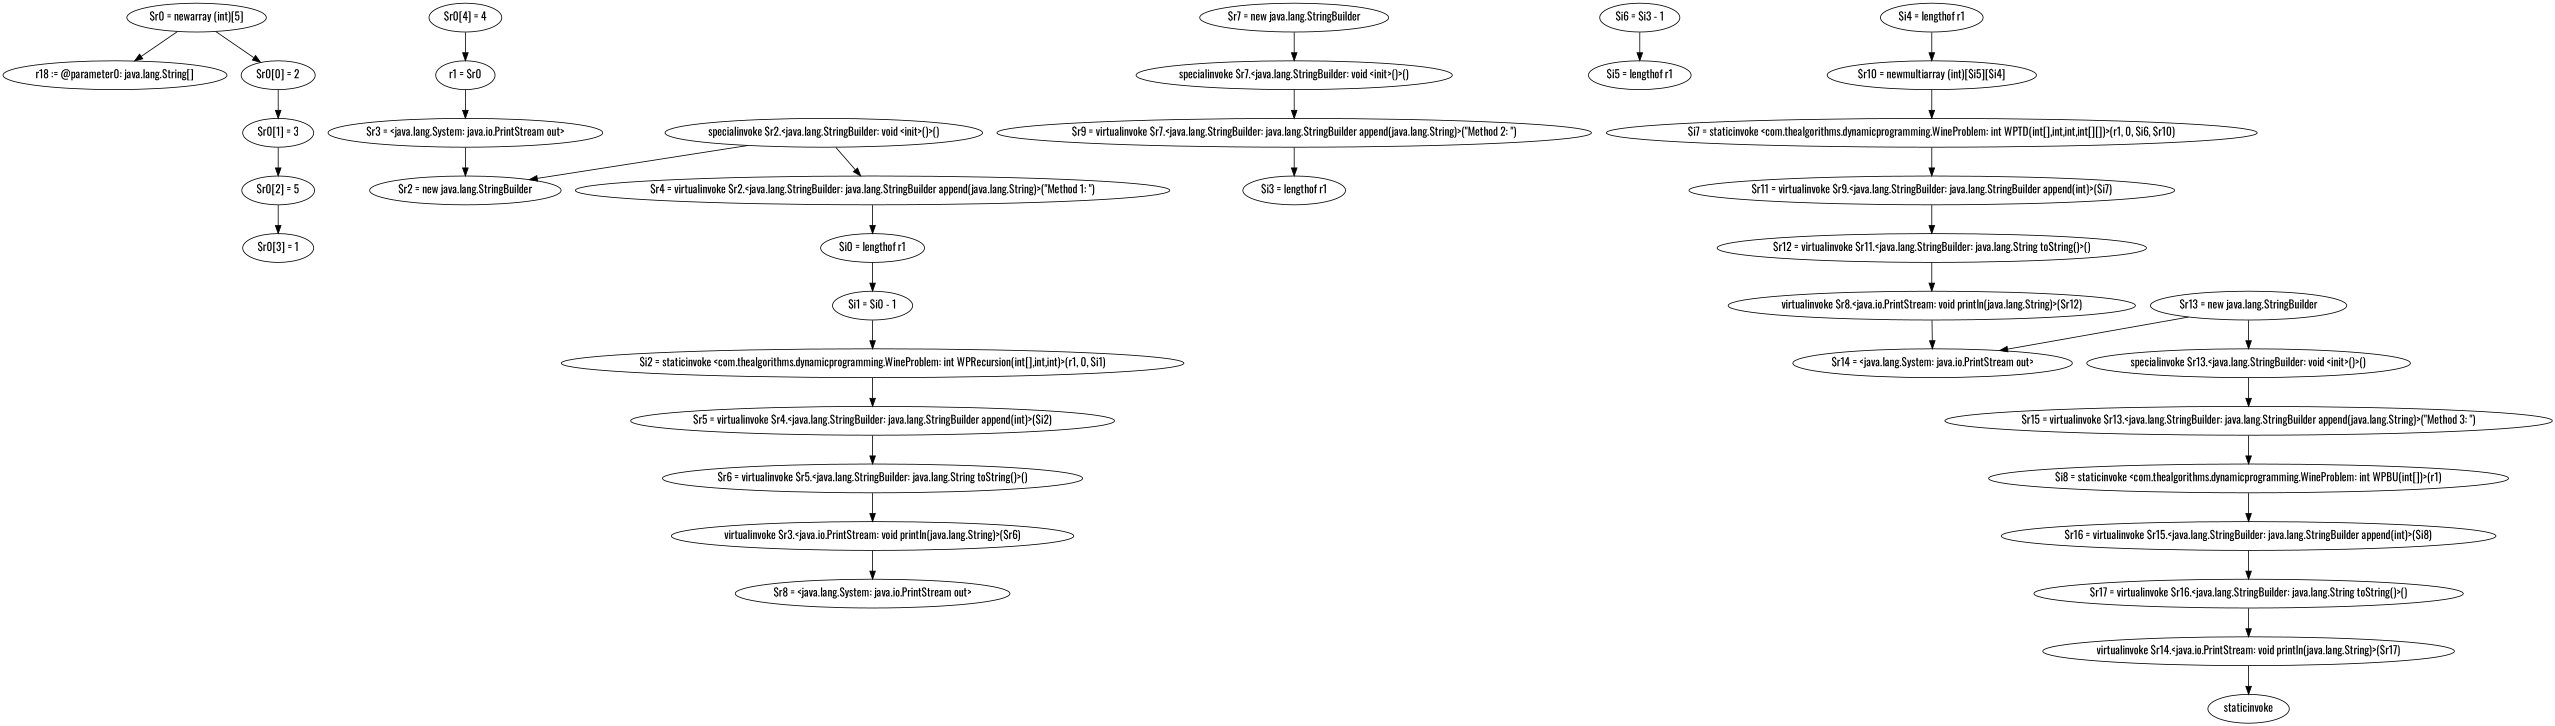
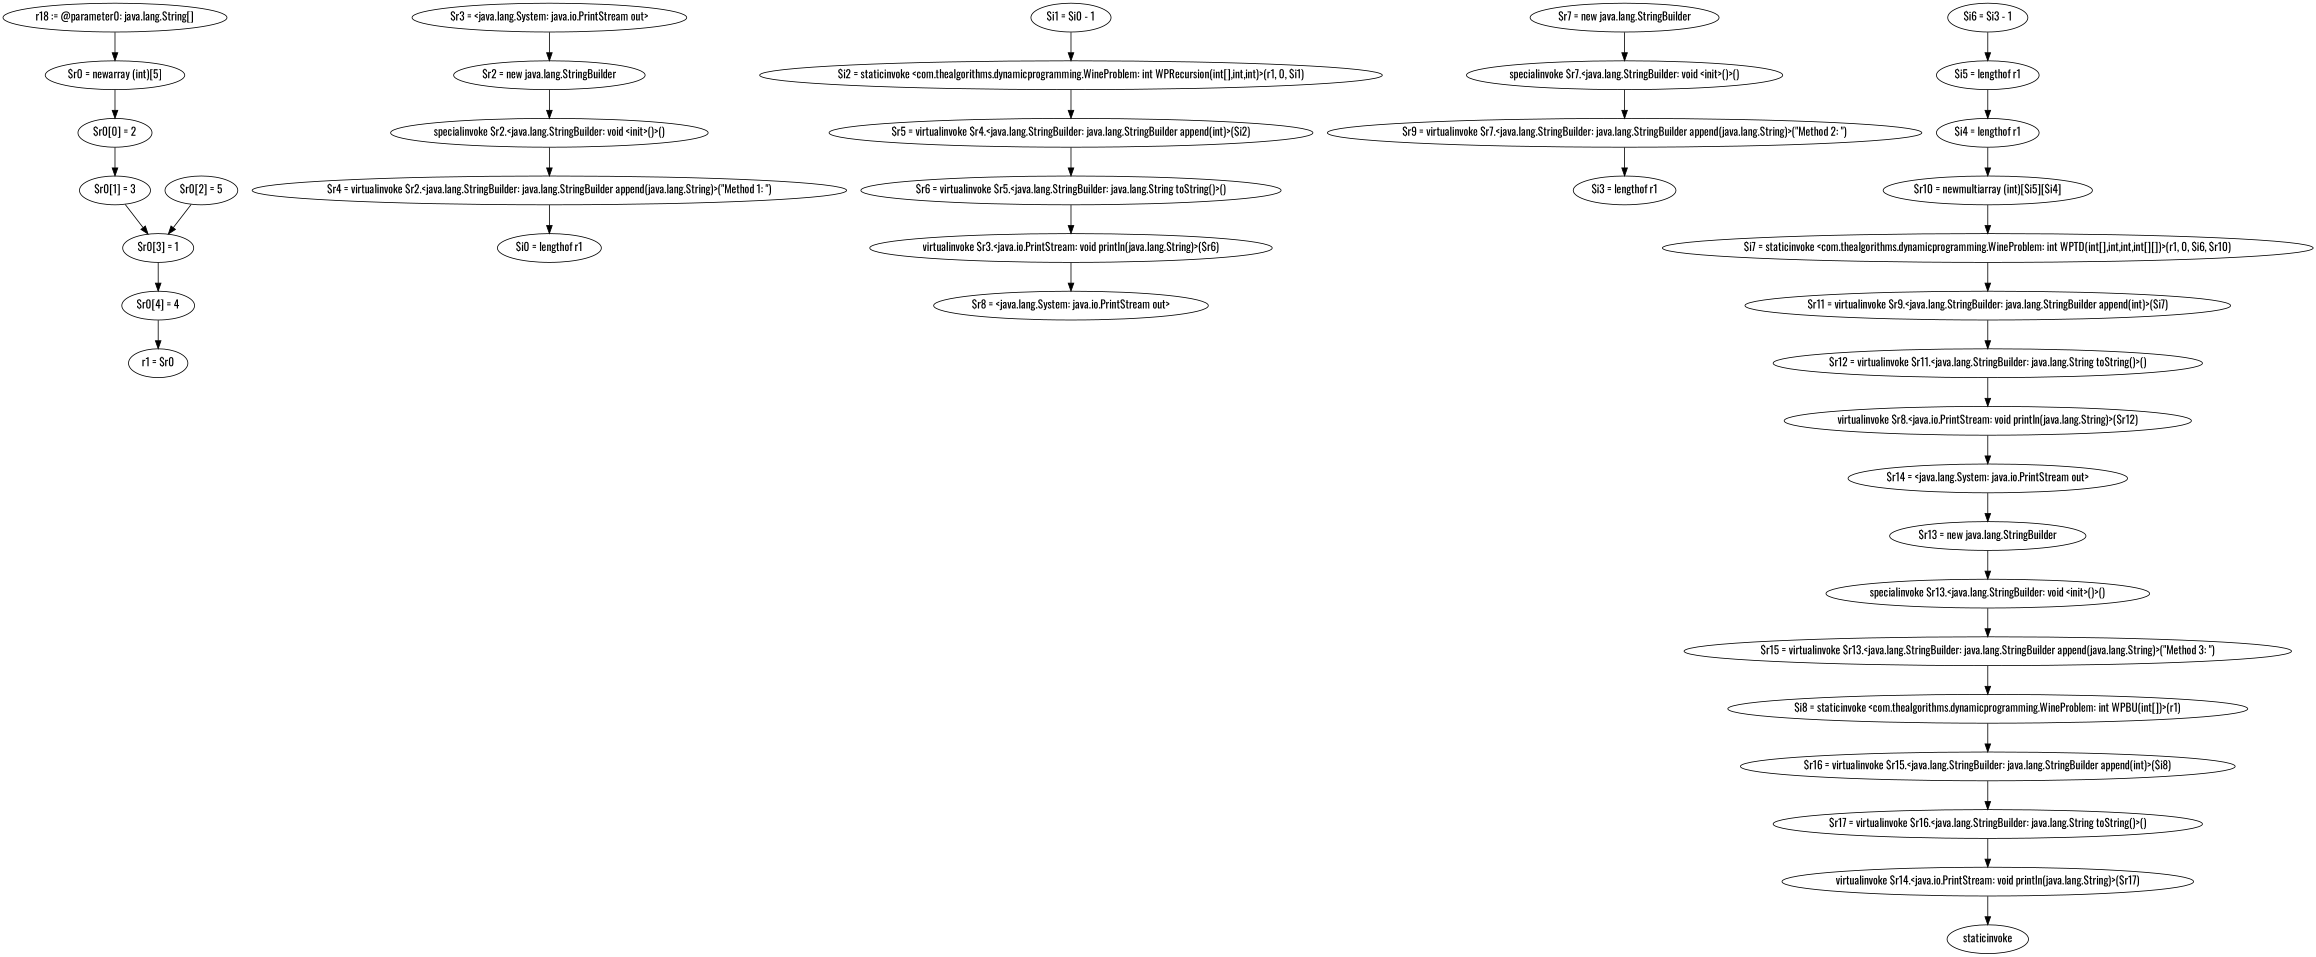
edge "$r0 = newarray (int)[5]" -> "r18 := @parameter0: java.lang.String[]": reversed
edge "r1 = $r0" -> "$r3 = <java.lang.System: java.io.PrintStream out>": removed
edge "$i5 = lengthof r1" -> "$i4 = lengthof r1": added
edge "$r0[1] = 3" -> "$r0[2] = 5": now "$r0[1] = 3" -> "$r0[3] = 1"
edge "specialinvoke $r2.<java.lang.StringBuilder: void <init>()>()" -> "$r2 = new java.lang.StringBuilder": reversed
edge "$r0[3] = 1" -> "$r0[4] = 4": added
edge "$i0 = lengthof r1" -> "$i1 = $i0 - 1": removed
edge "$r13 = new java.lang.StringBuilder" -> "$r14 = <java.lang.System: java.io.PrintStream out>": reversed
